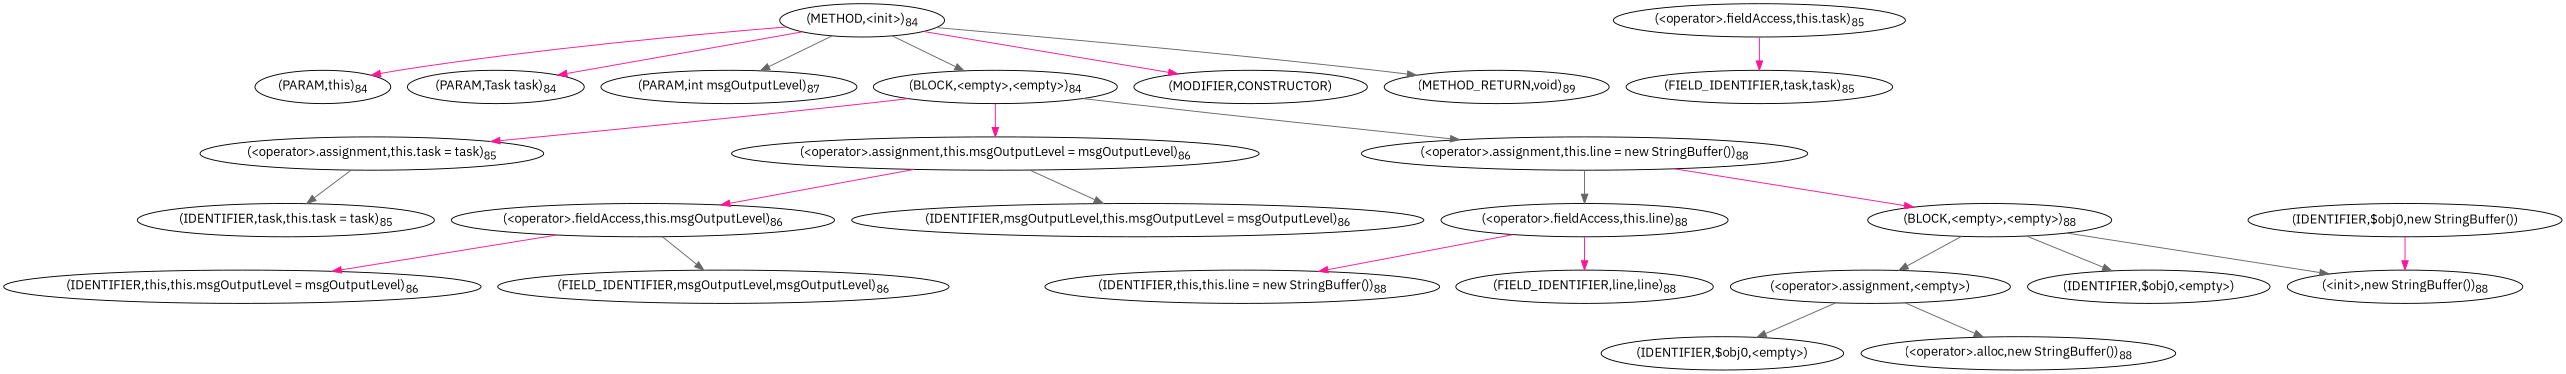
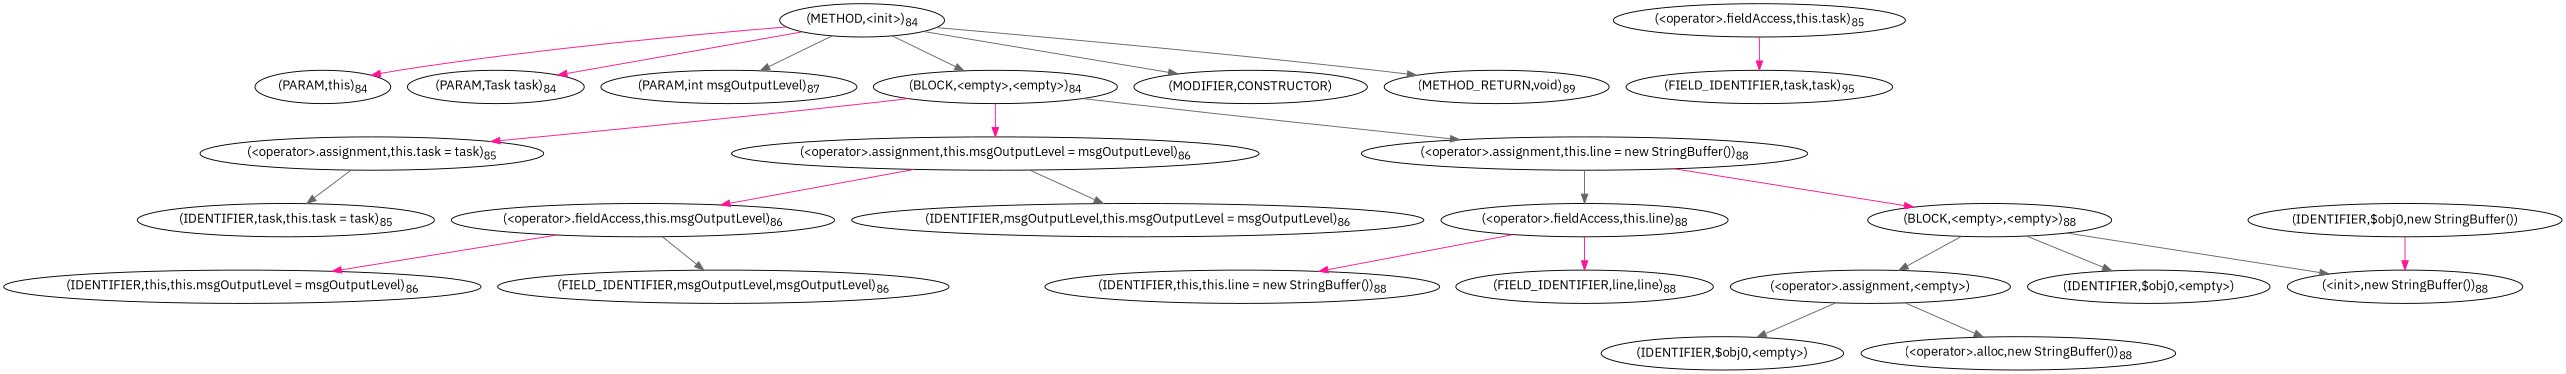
edge "(METHOD,<init>)" -> "(MODIFIER,CONSTRUCTOR)": color deeppink -> gray40
node "(FIELD_IDENTIFIER,task,task)": text "85" -> "95"
